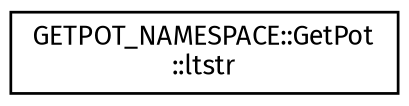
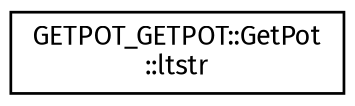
node "GETPOT_NAMESPACE::GetPot ::ltstr": label "GETPOT_NAMESPACE::GetPot ::ltstr" -> "GETPOT_GETPOT::GetPot ::ltstr"
